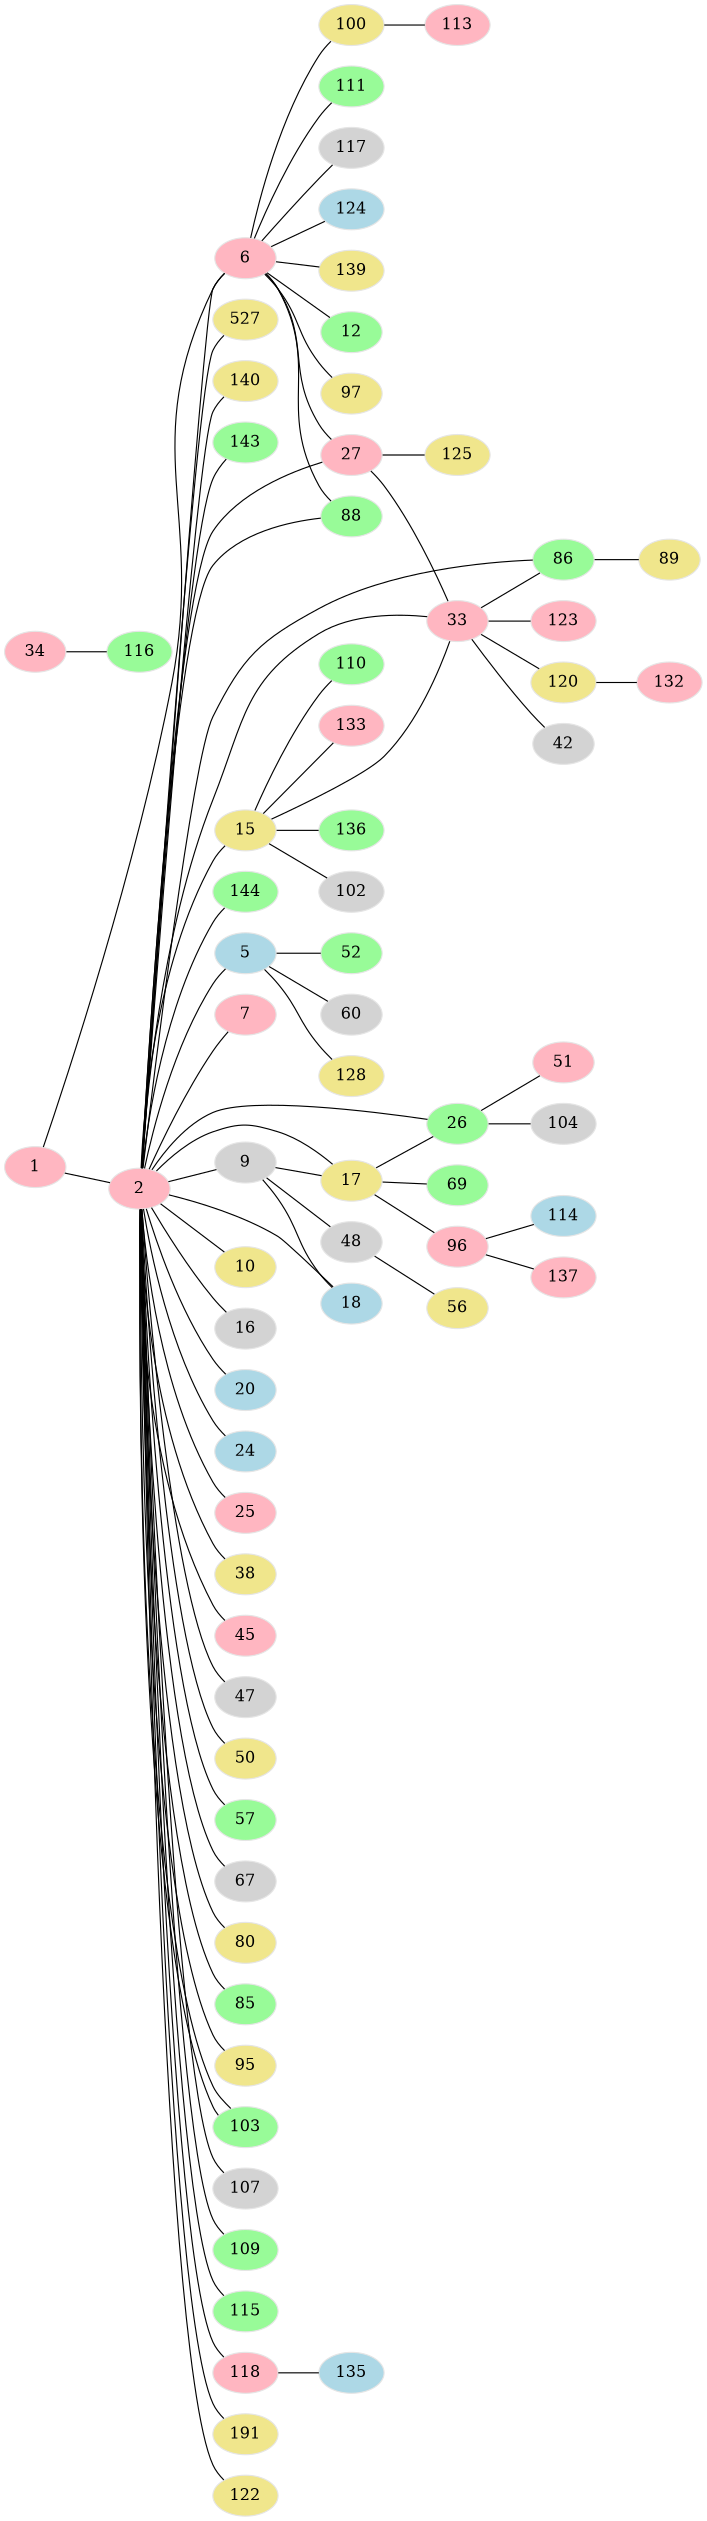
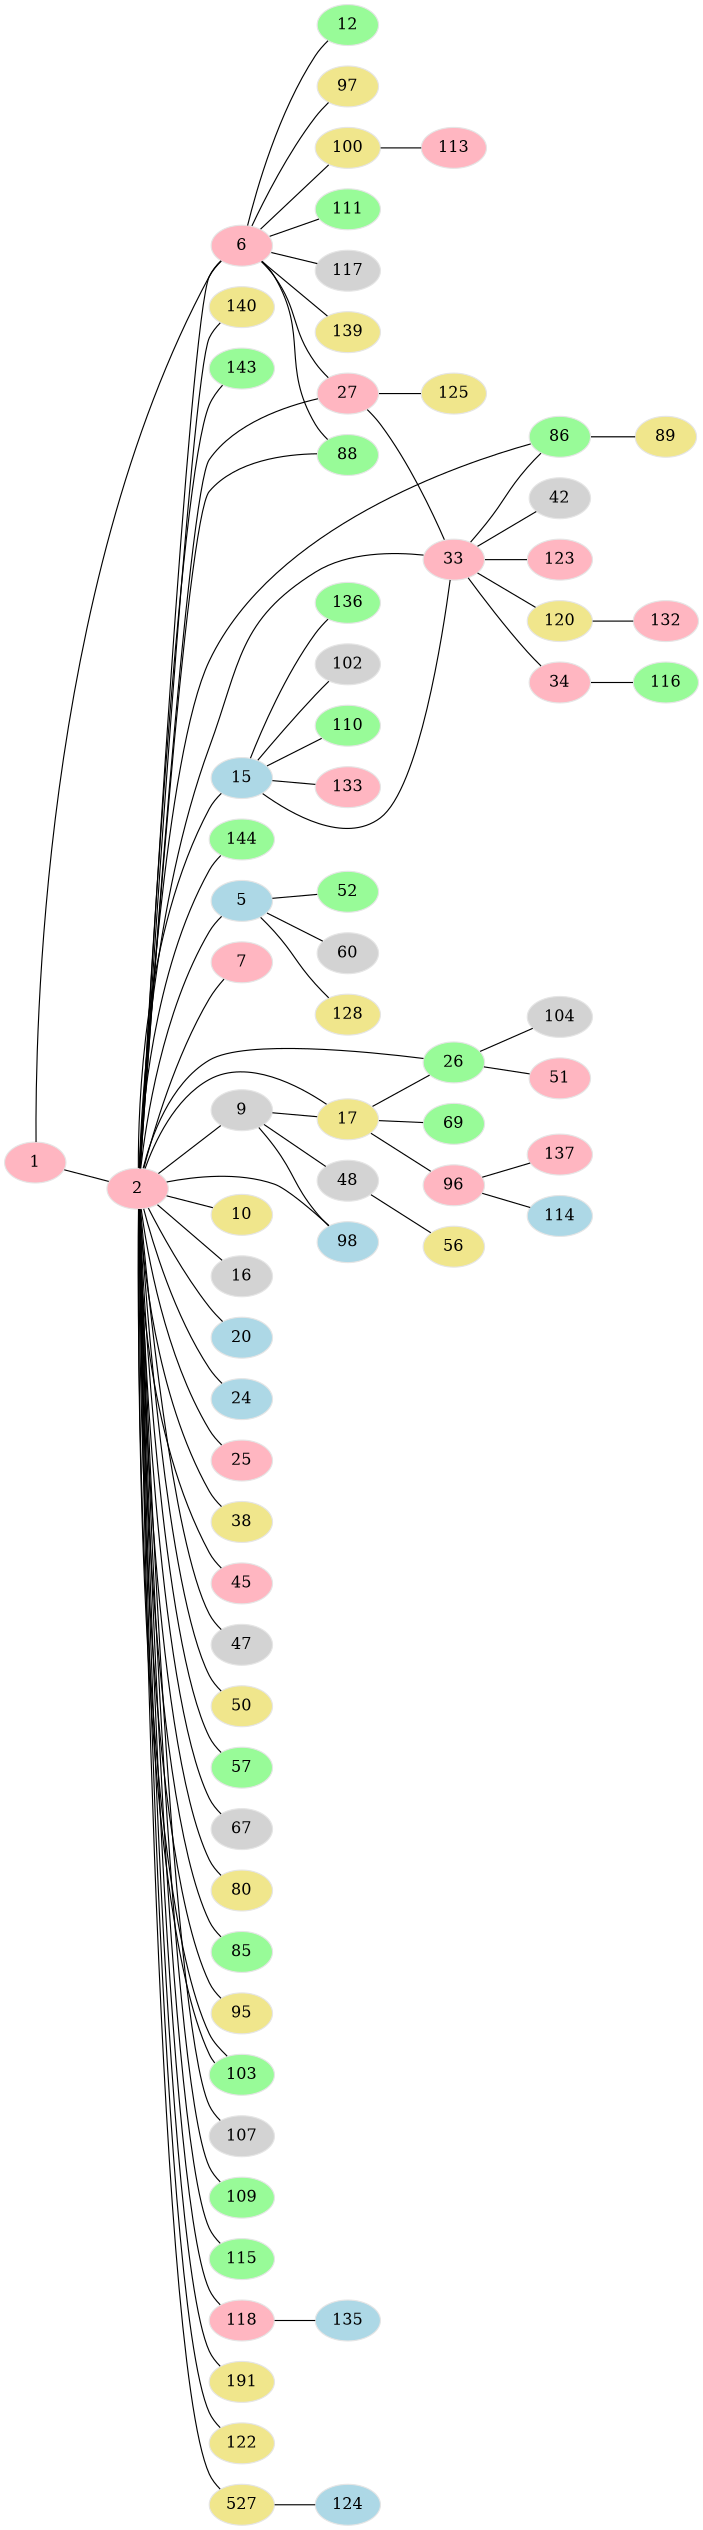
edge "124" -- "6": now "124" -- "527"
edge "33" -- "34": added
node "15": fillcolor khaki -> lightblue
node "18": label "18" -> "98"
